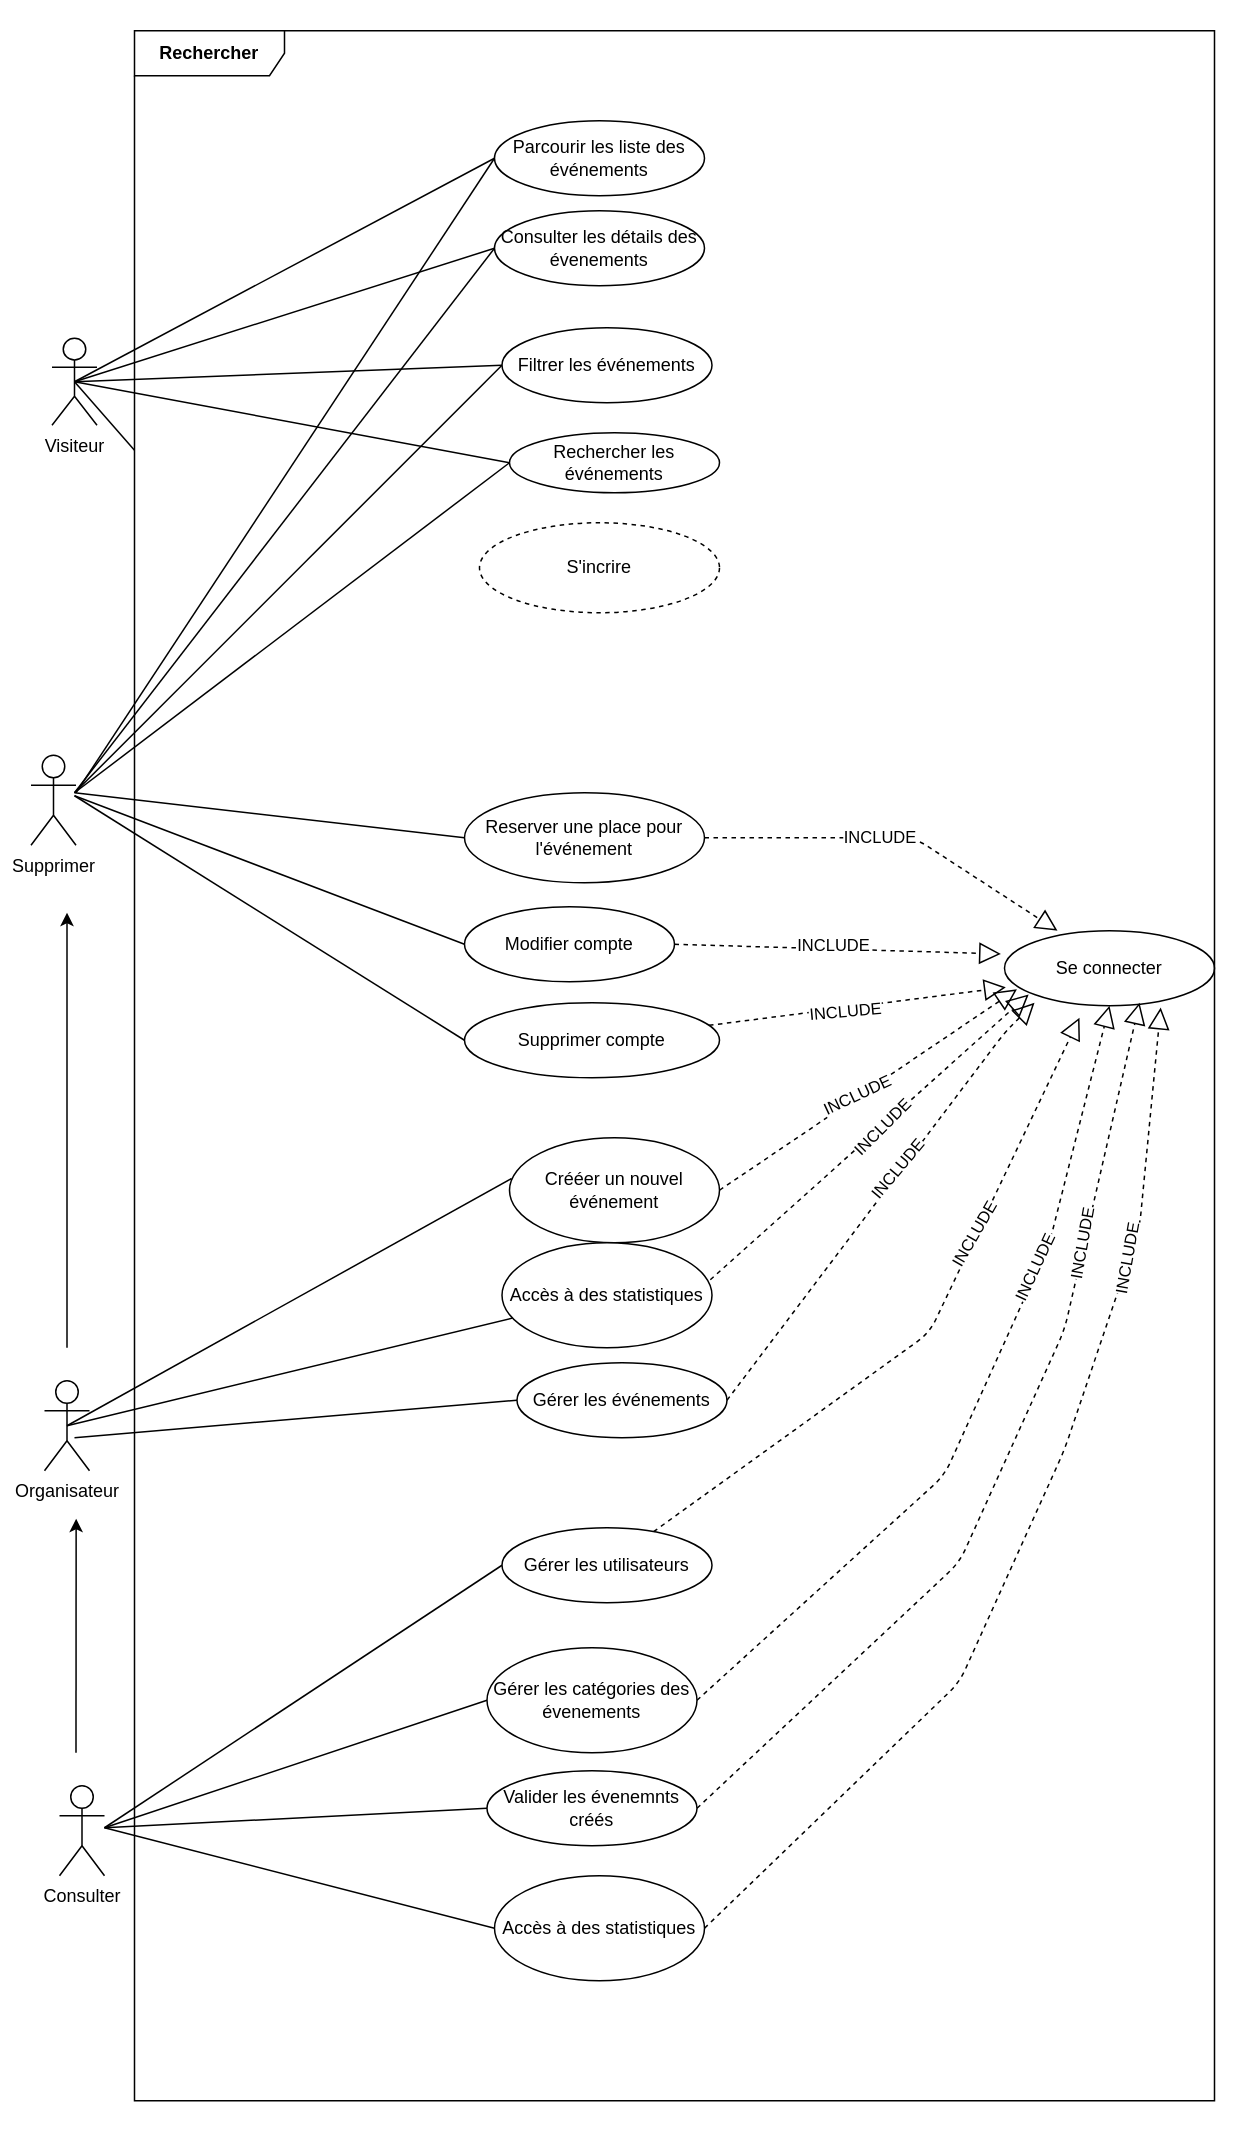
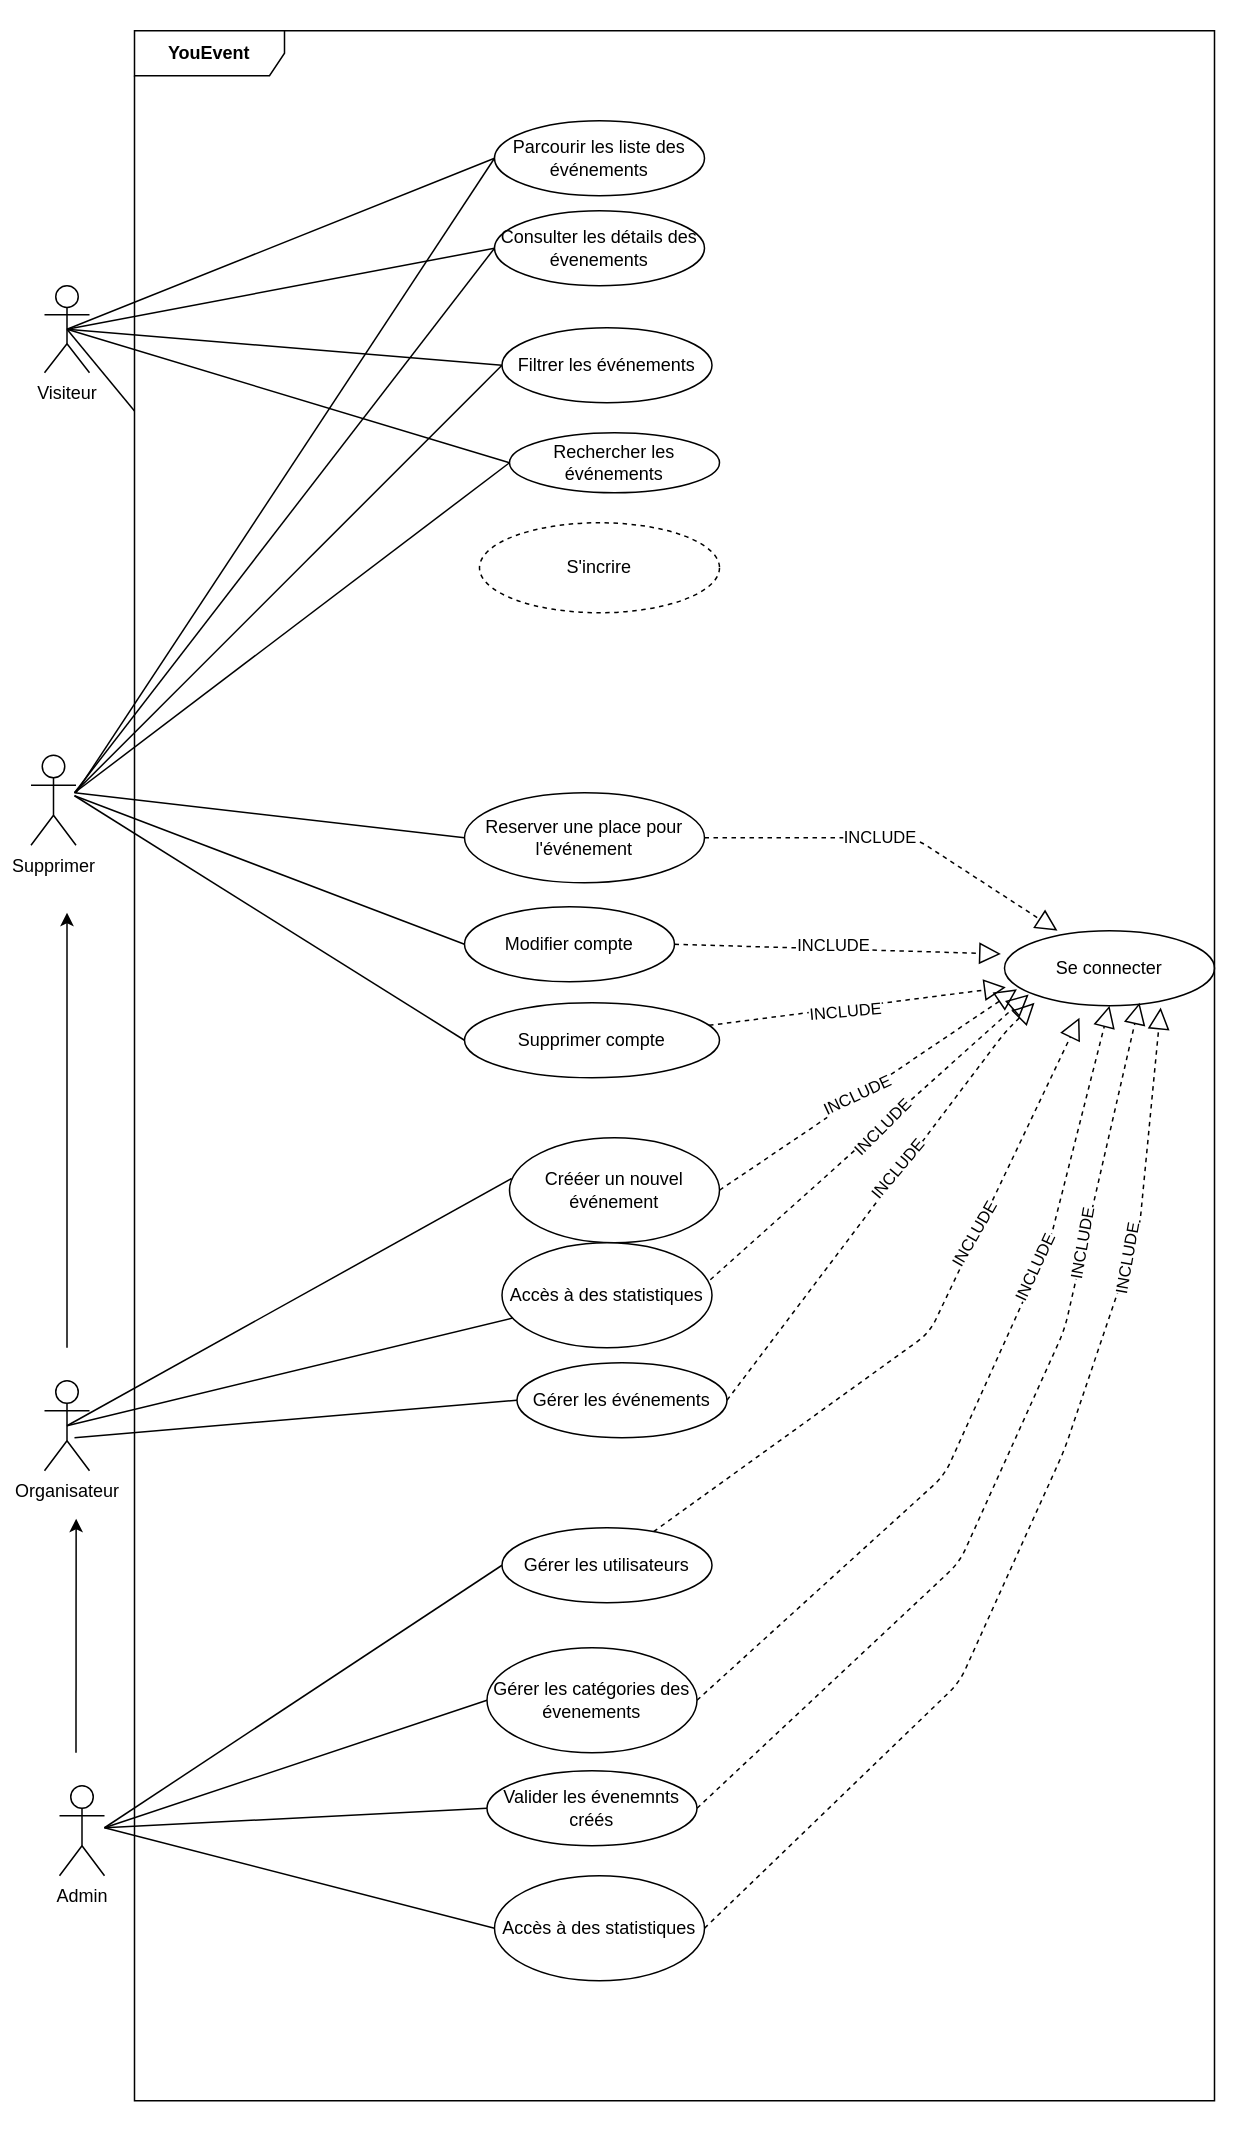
node "Rechercher": label "Rechercher" -> "YouEvent"
node "Visiteur": moved (74, 382) -> (67, 329)
node "Consulter": label "Consulter" -> "Admin"
